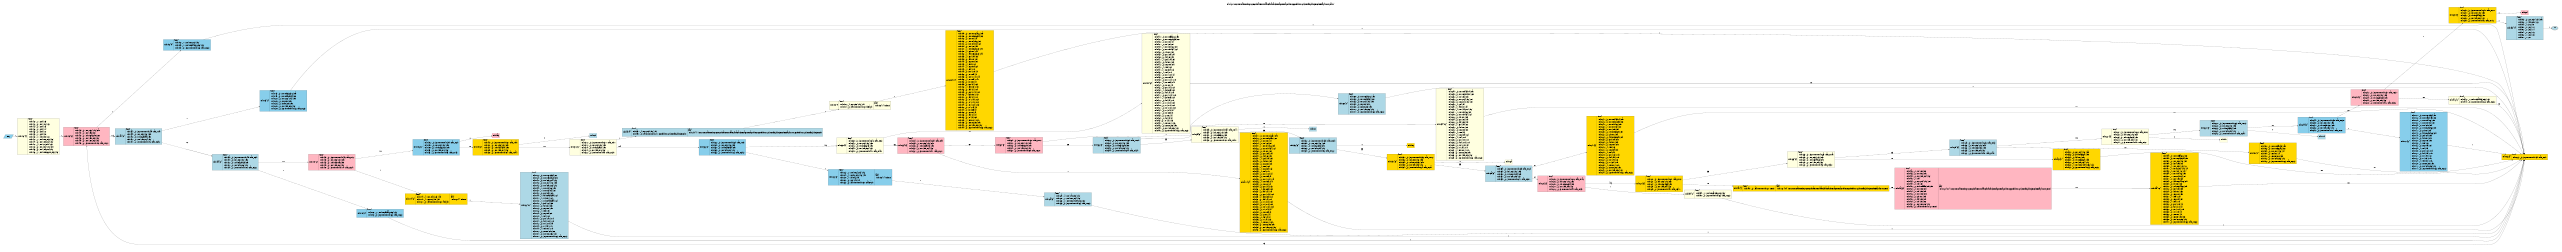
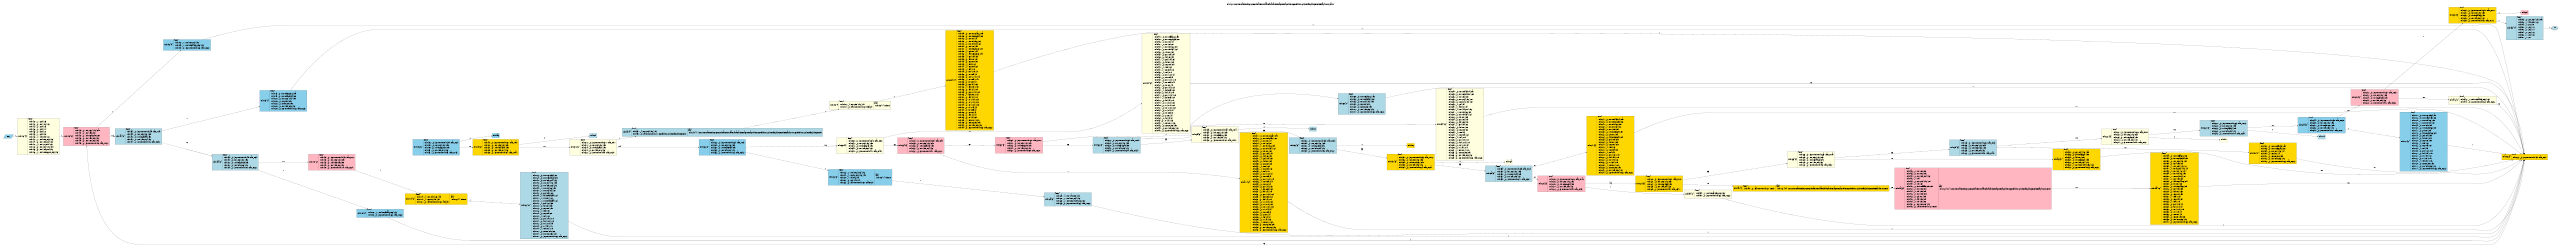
node "0x401ba5": fillcolor lightpink -> skyblue
edge "0x4014d0 [22]" -> "0x4014e6 [22]": removed, label "710"
